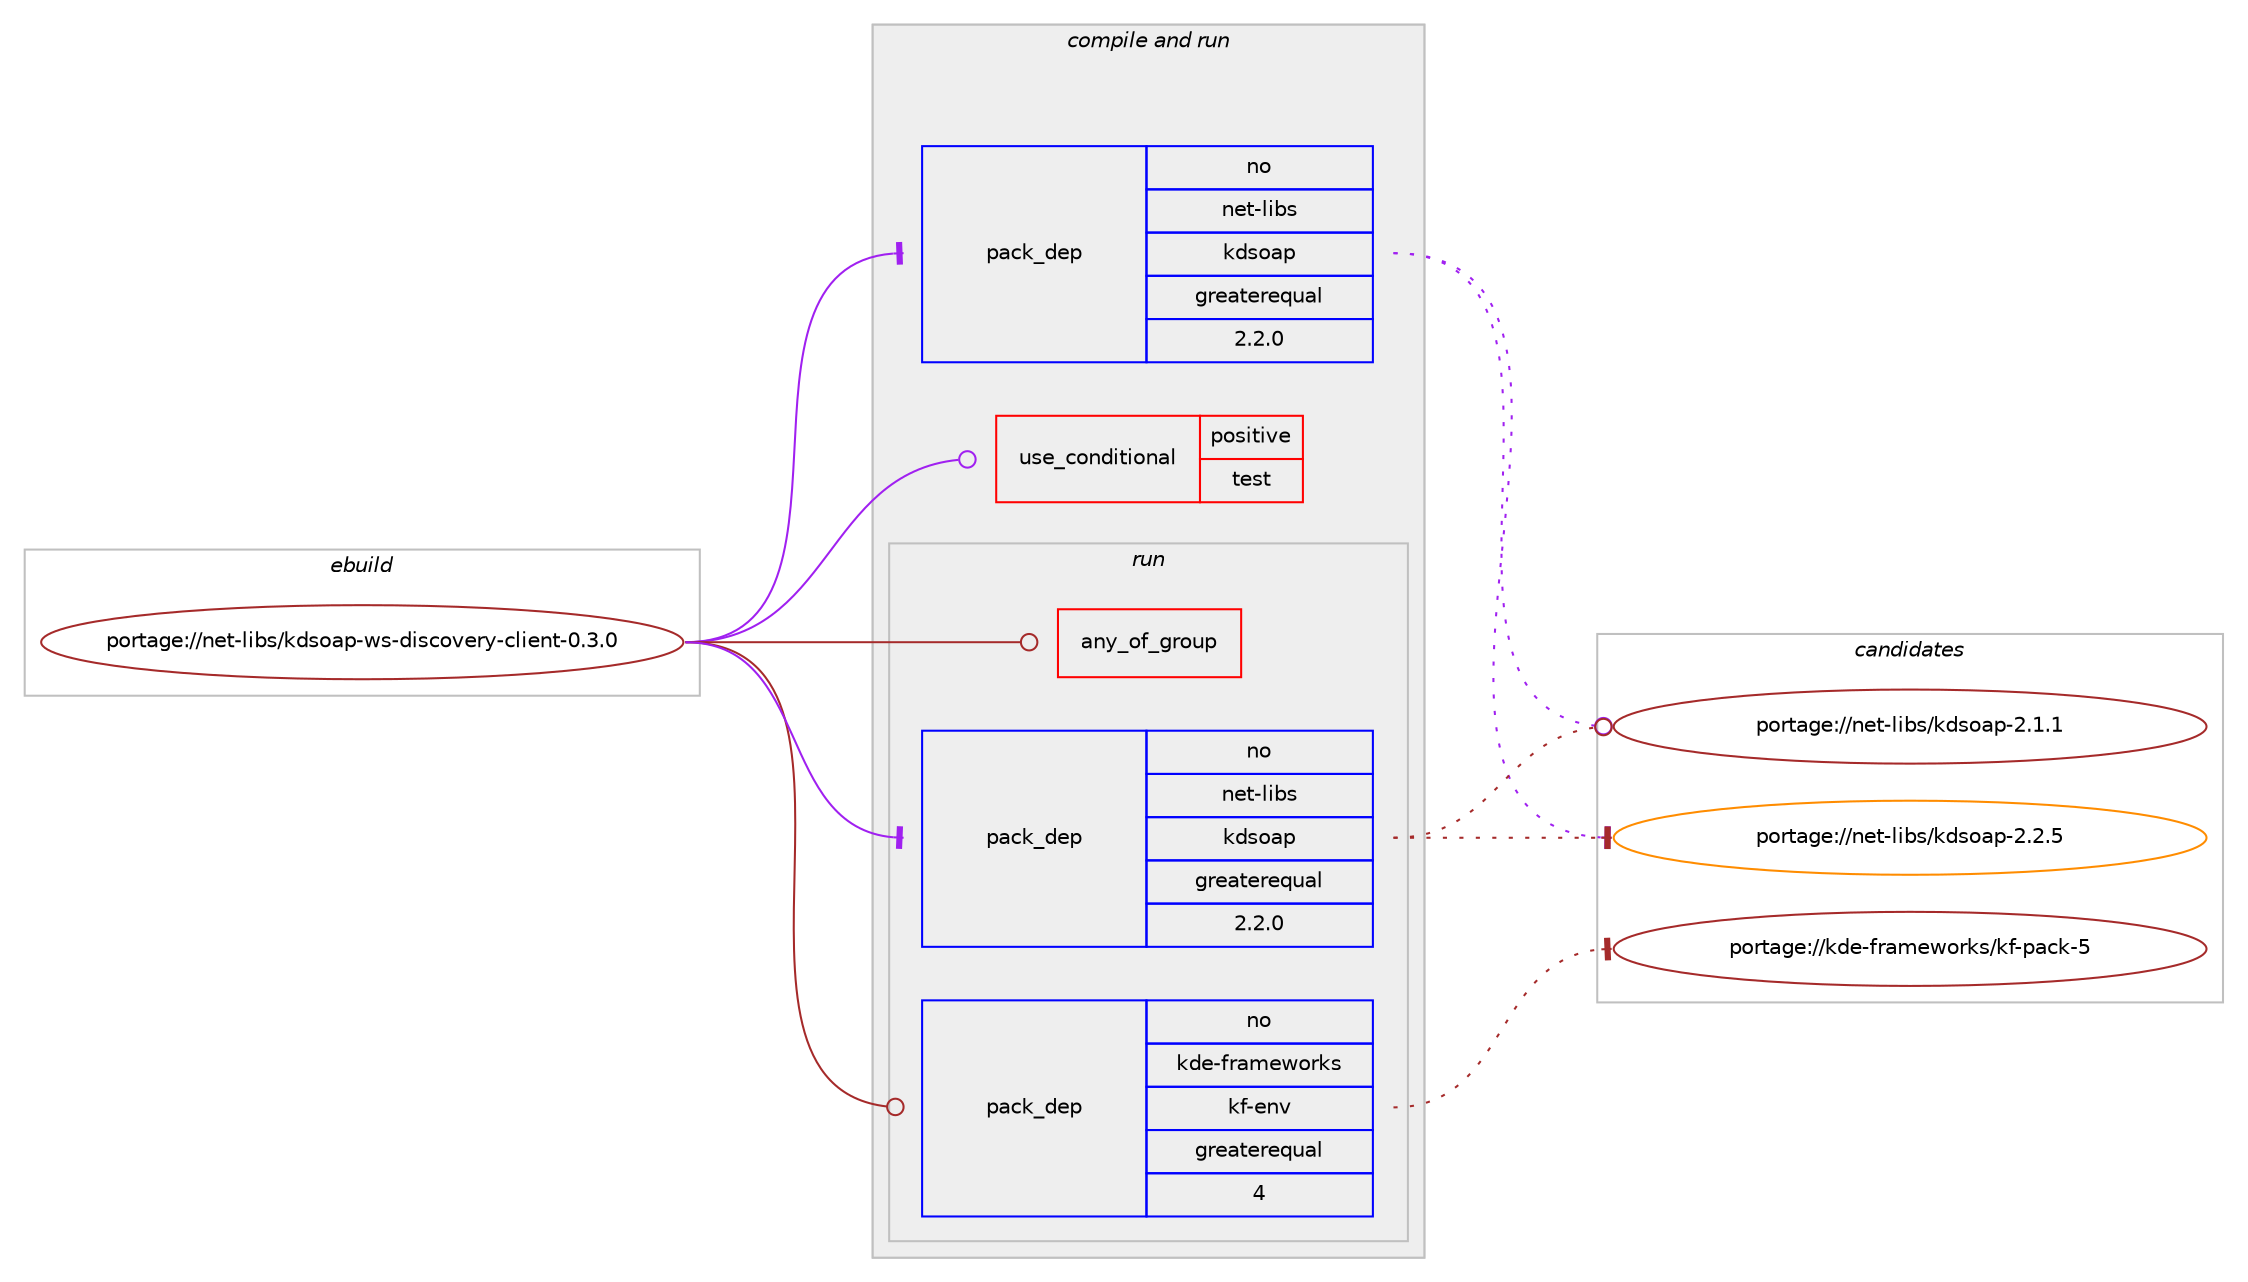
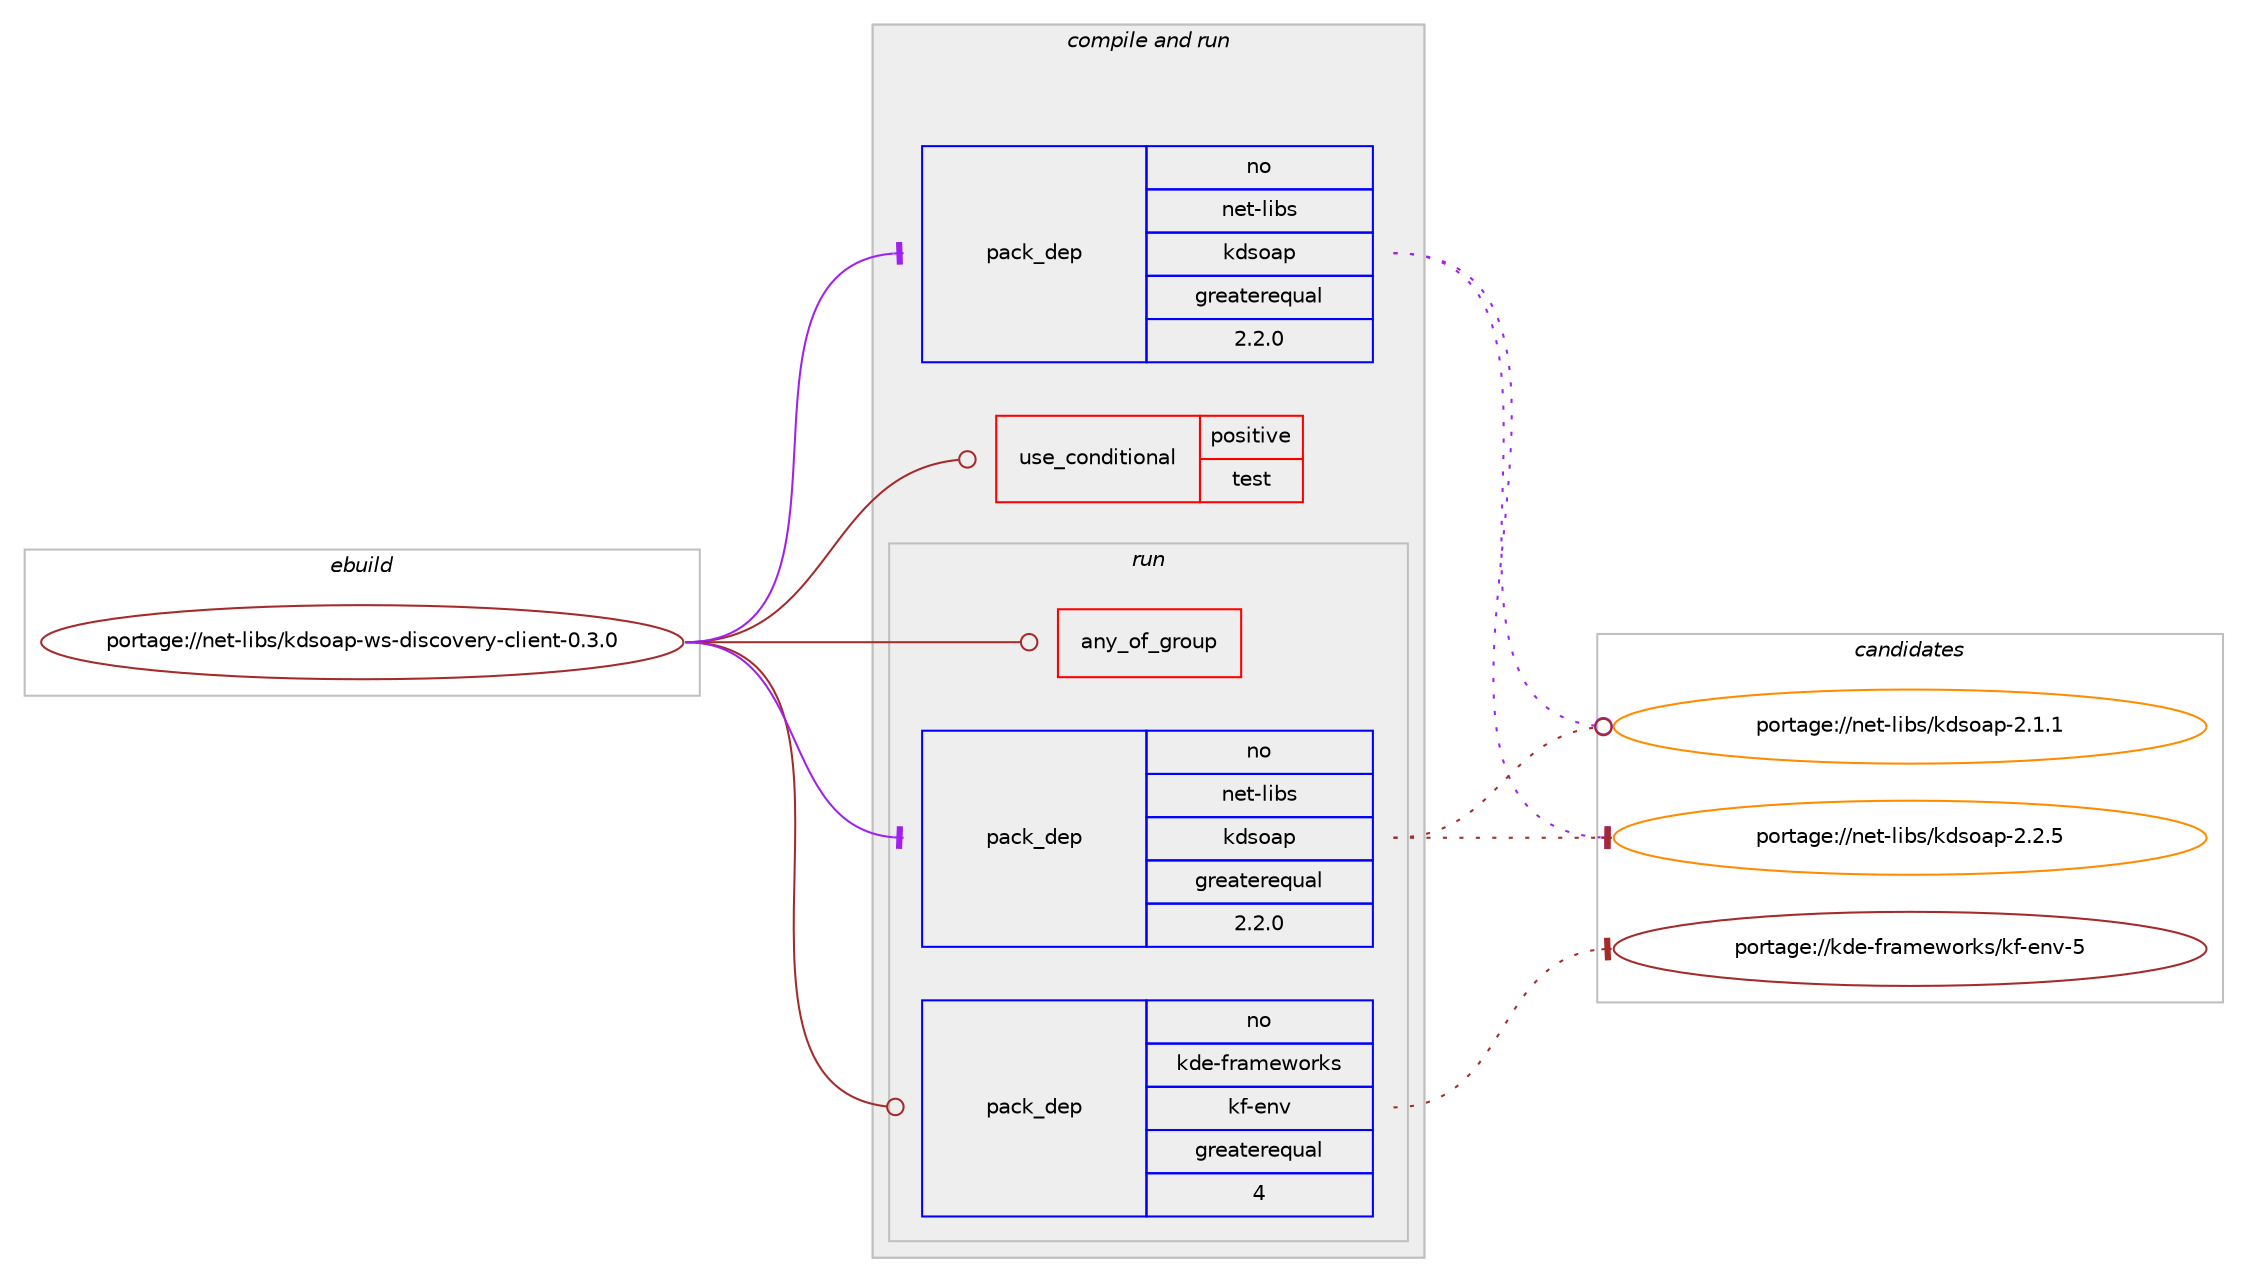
edge "portage://net-libs/kdsoap-ws-discovery-client-0.3.0" -> "use_conditional": color purple -> brown
node "portage://net-libs/kdsoap-2.1.1": color brown -> darkorange
node "portage://kde-frameworks/kf-pack-5": label "portage://kde-frameworks/kf-pack-5" -> "portage://kde-frameworks/kf-env-5"
